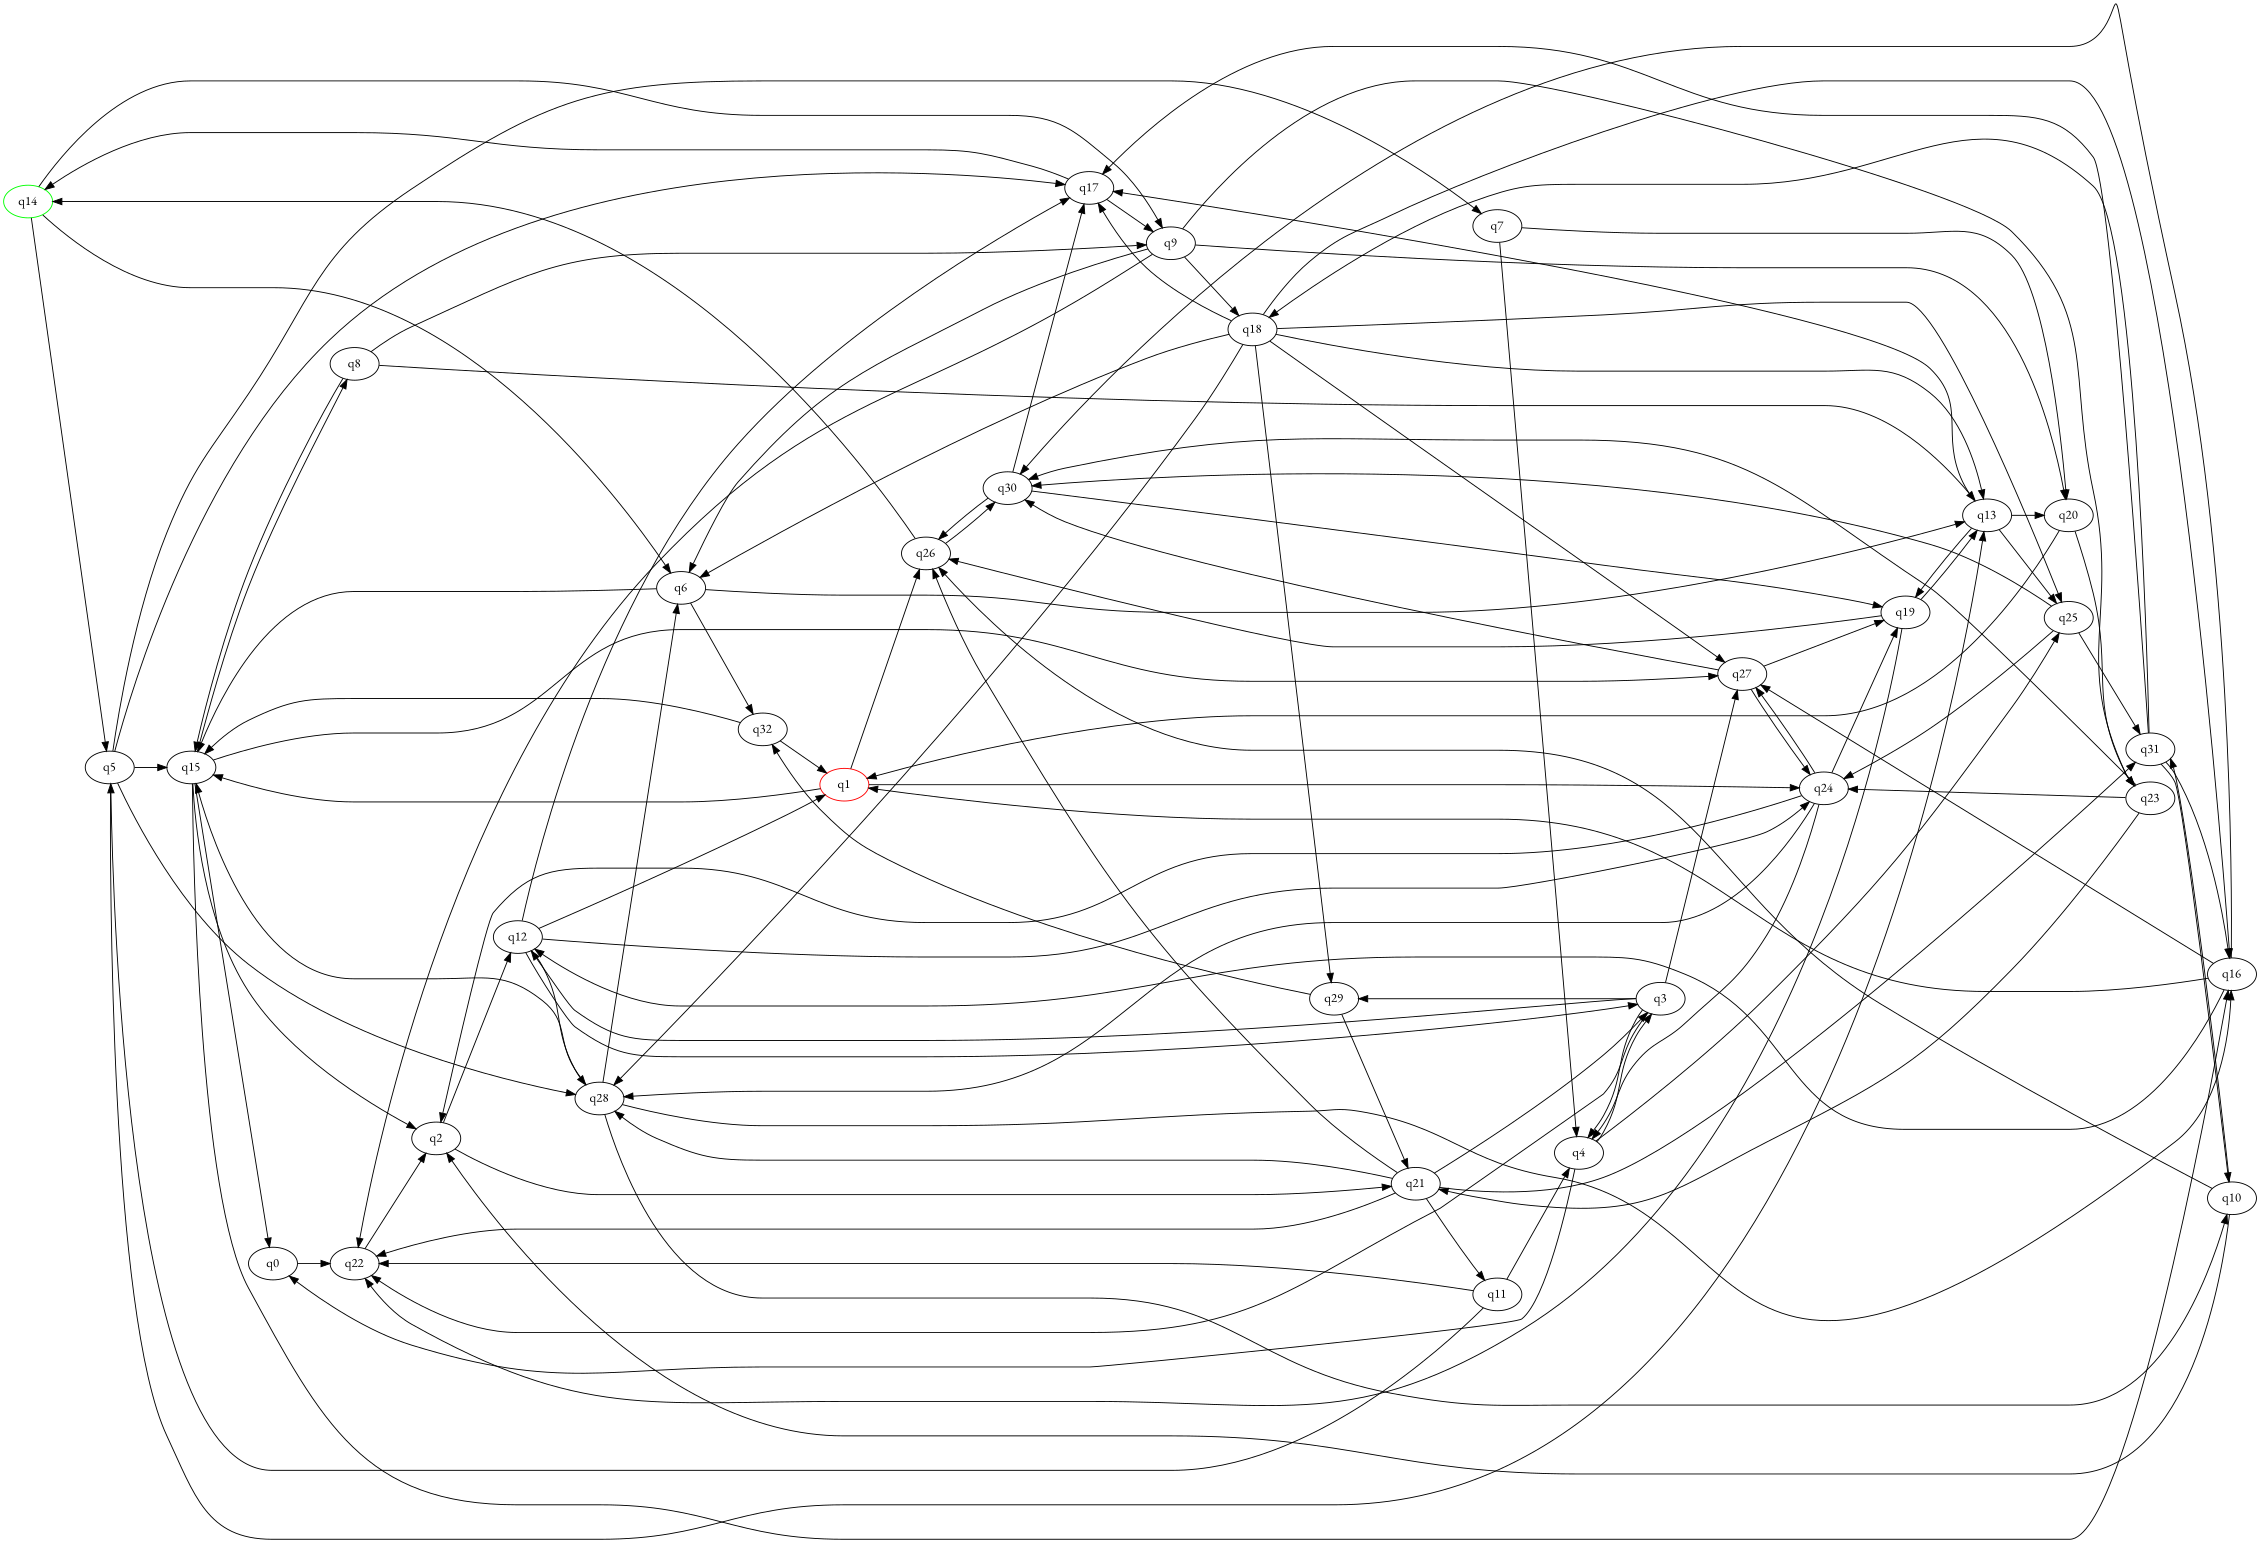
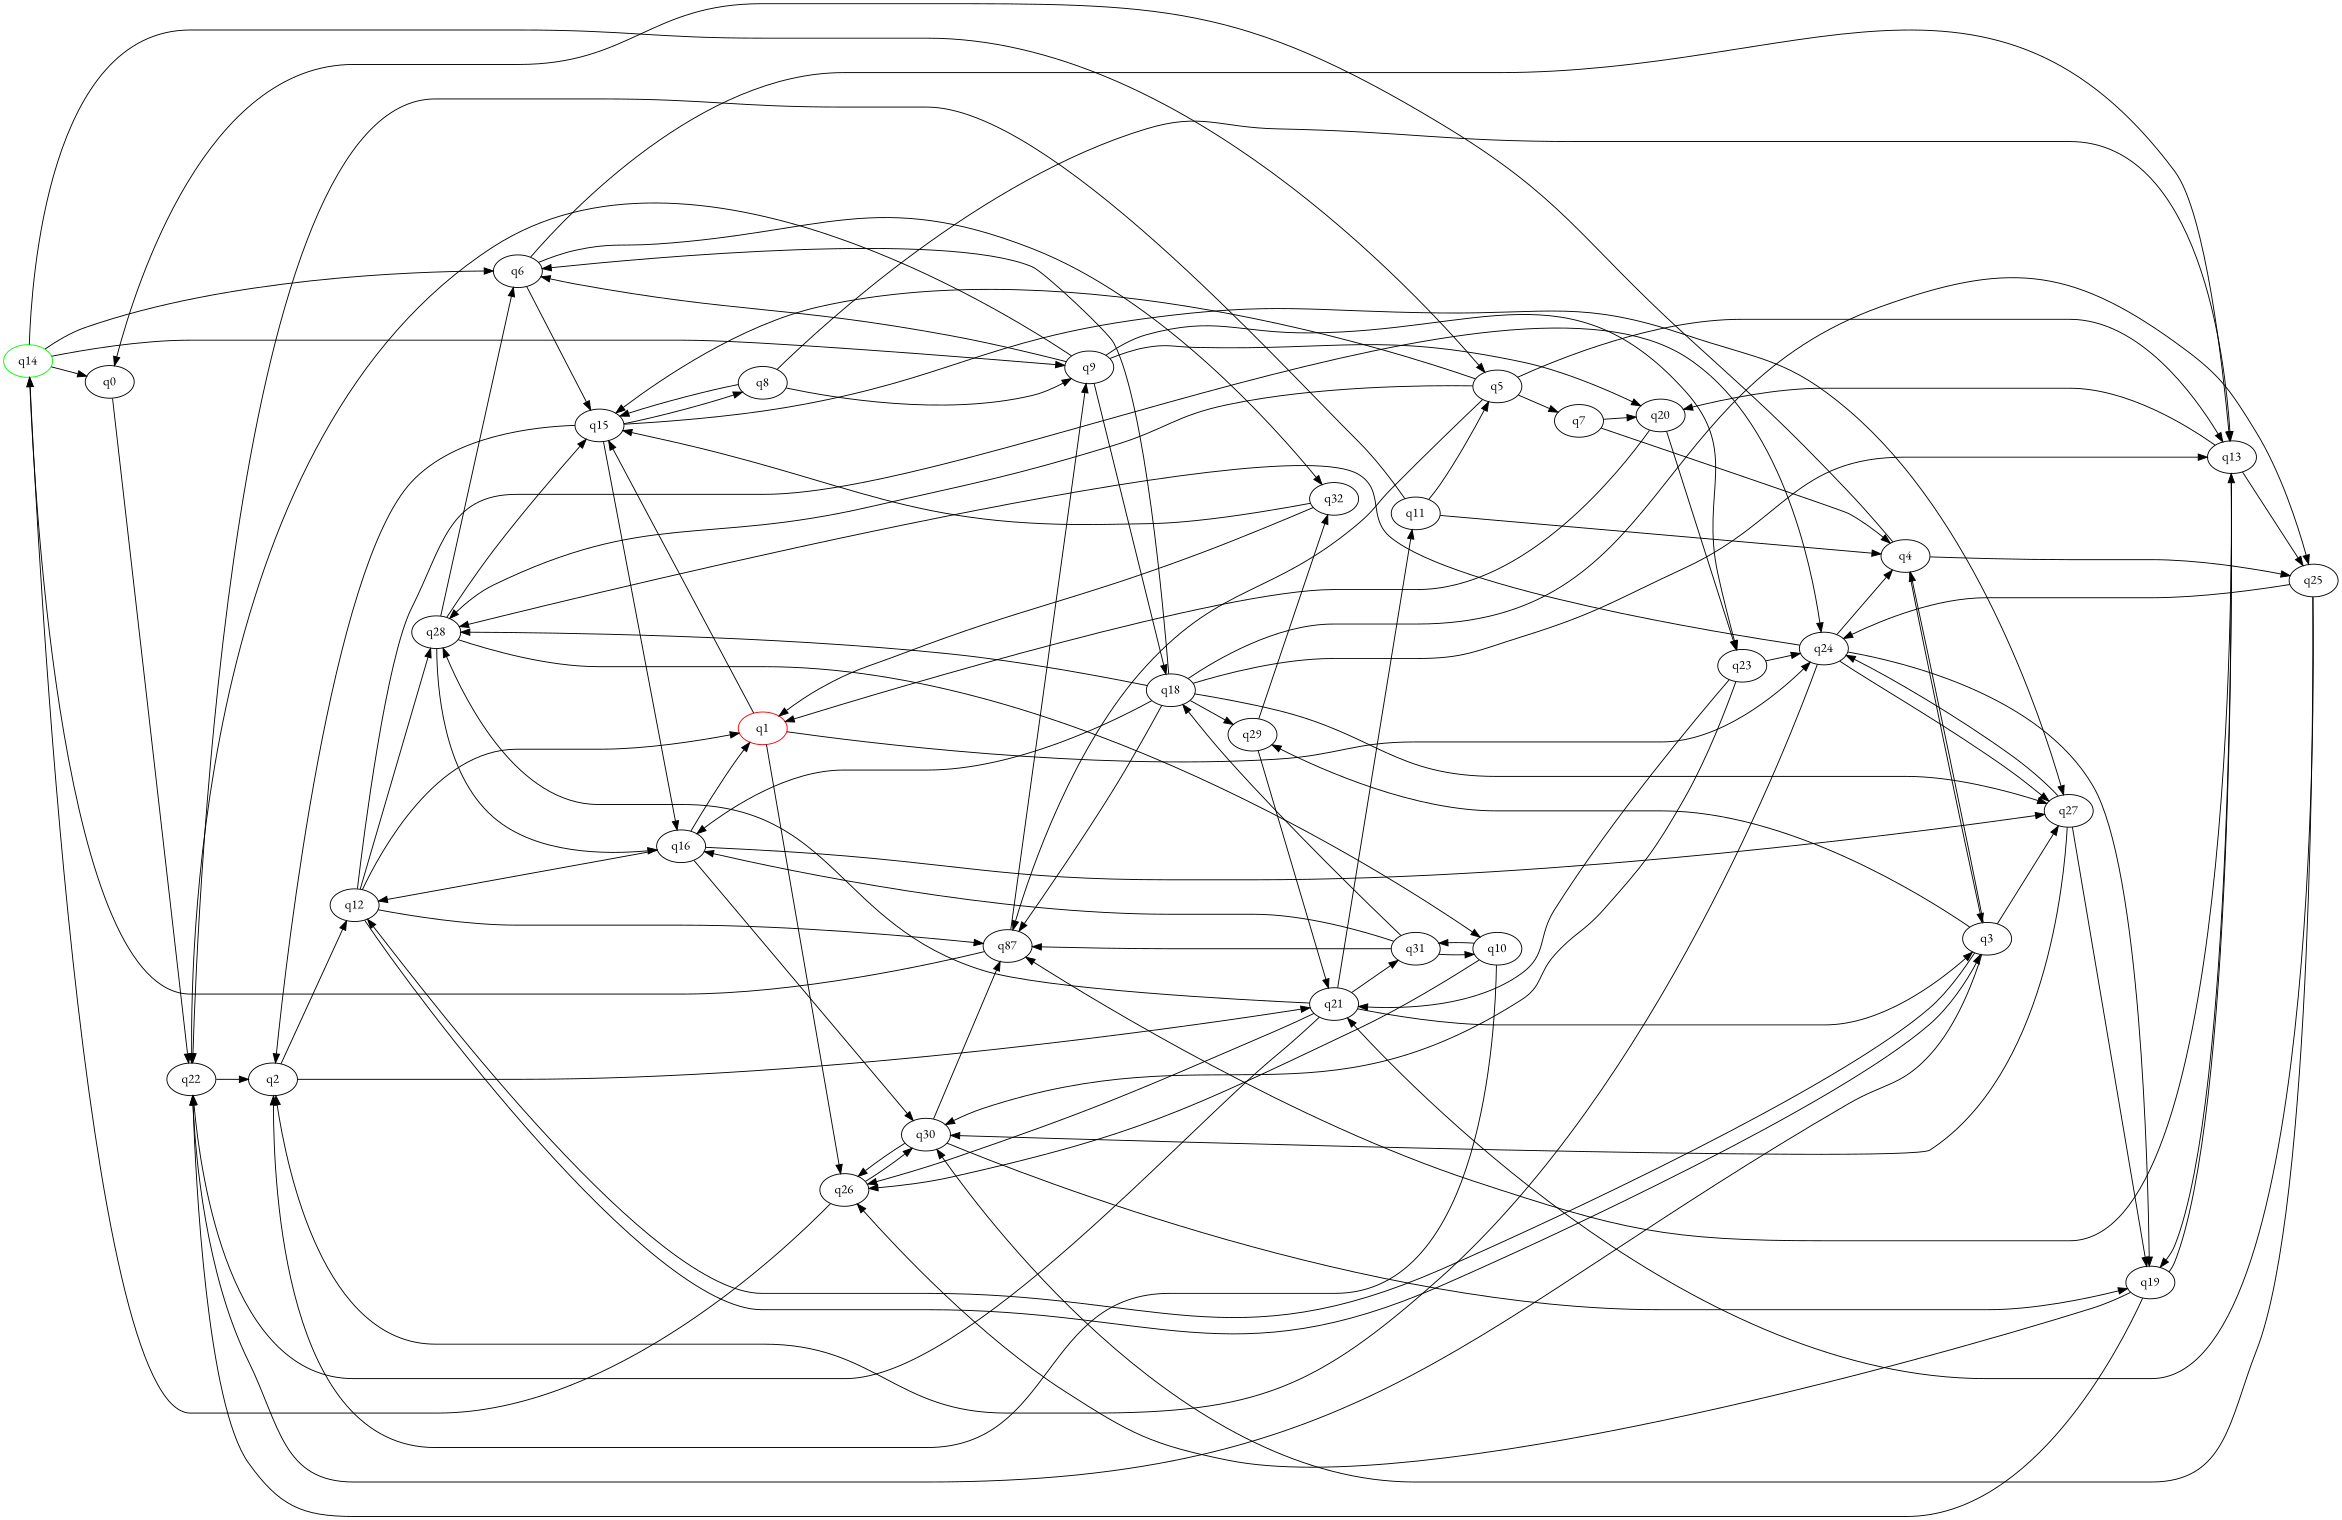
node "q17": label "q17" -> "q87"
edge "q25" -> "q31": now "q25" -> "q21"
edge "q15" -> "q0": now "q14" -> "q0"
